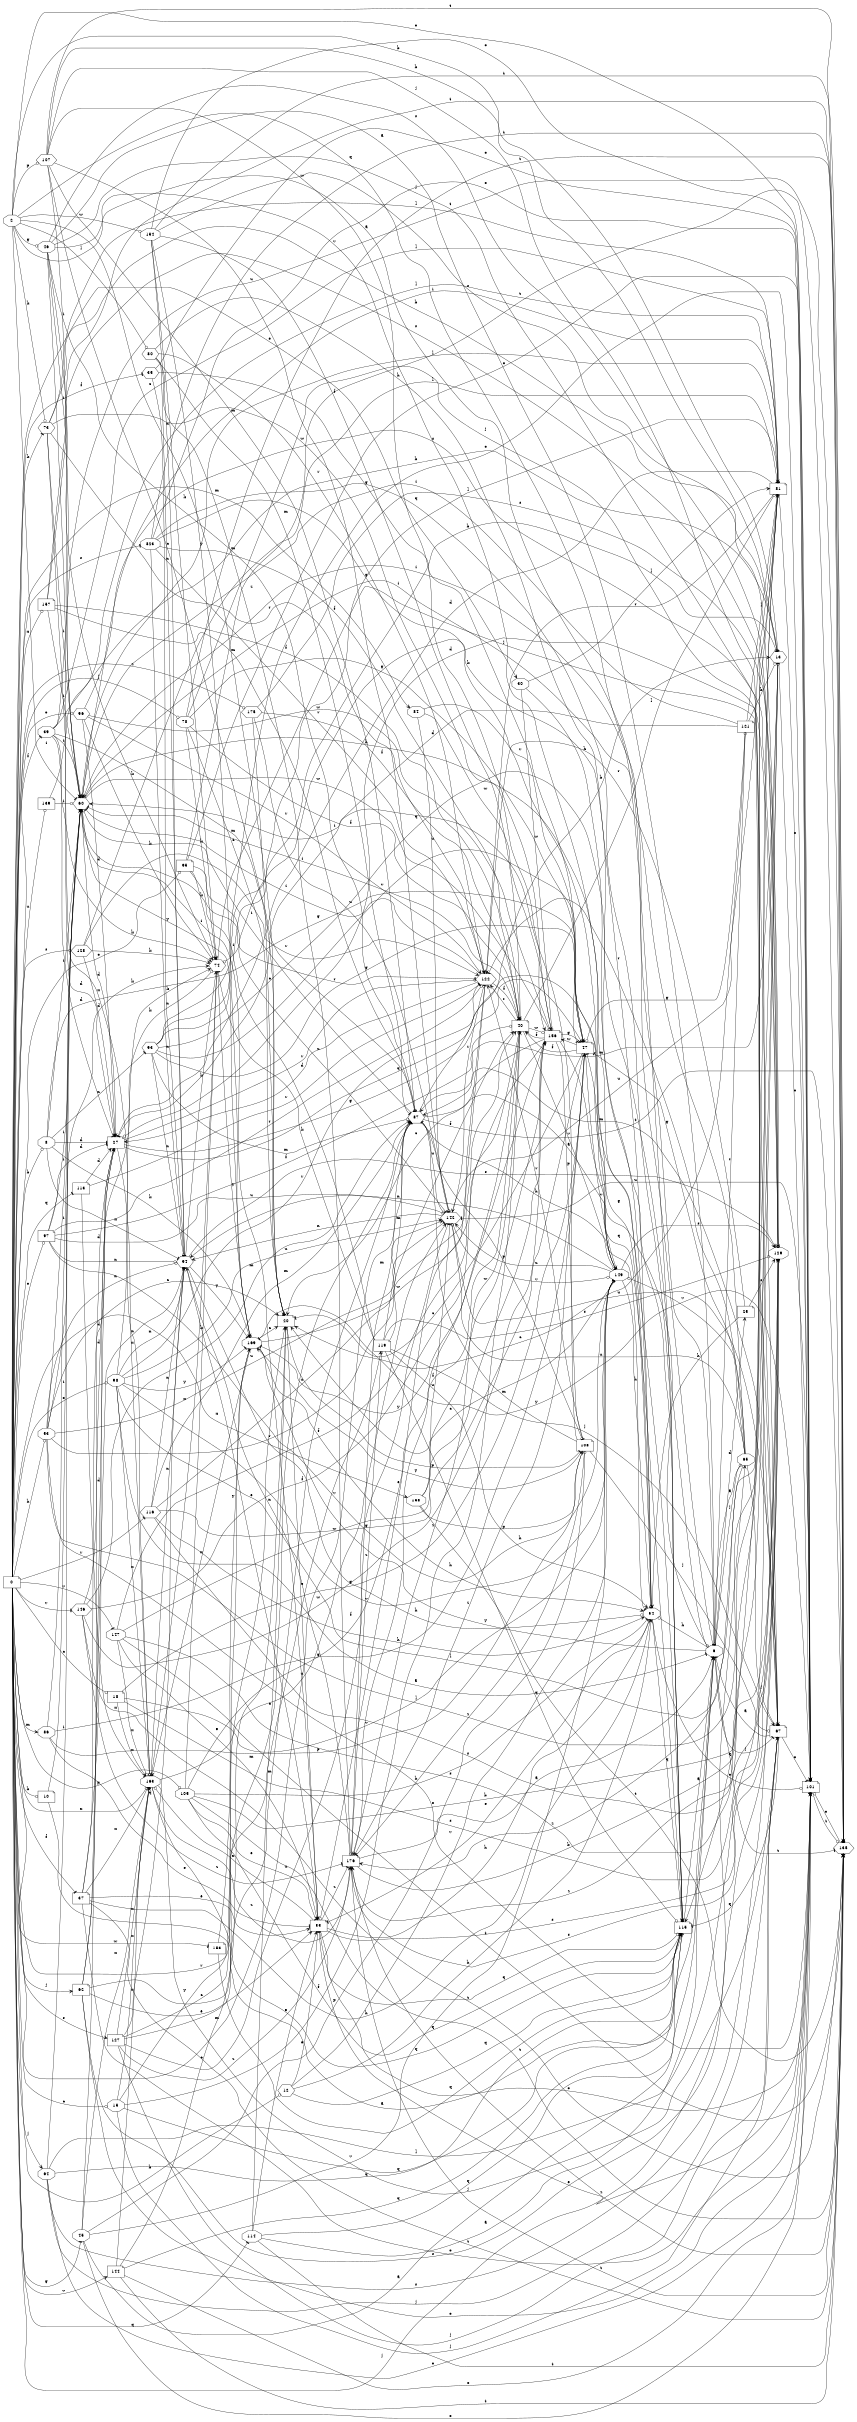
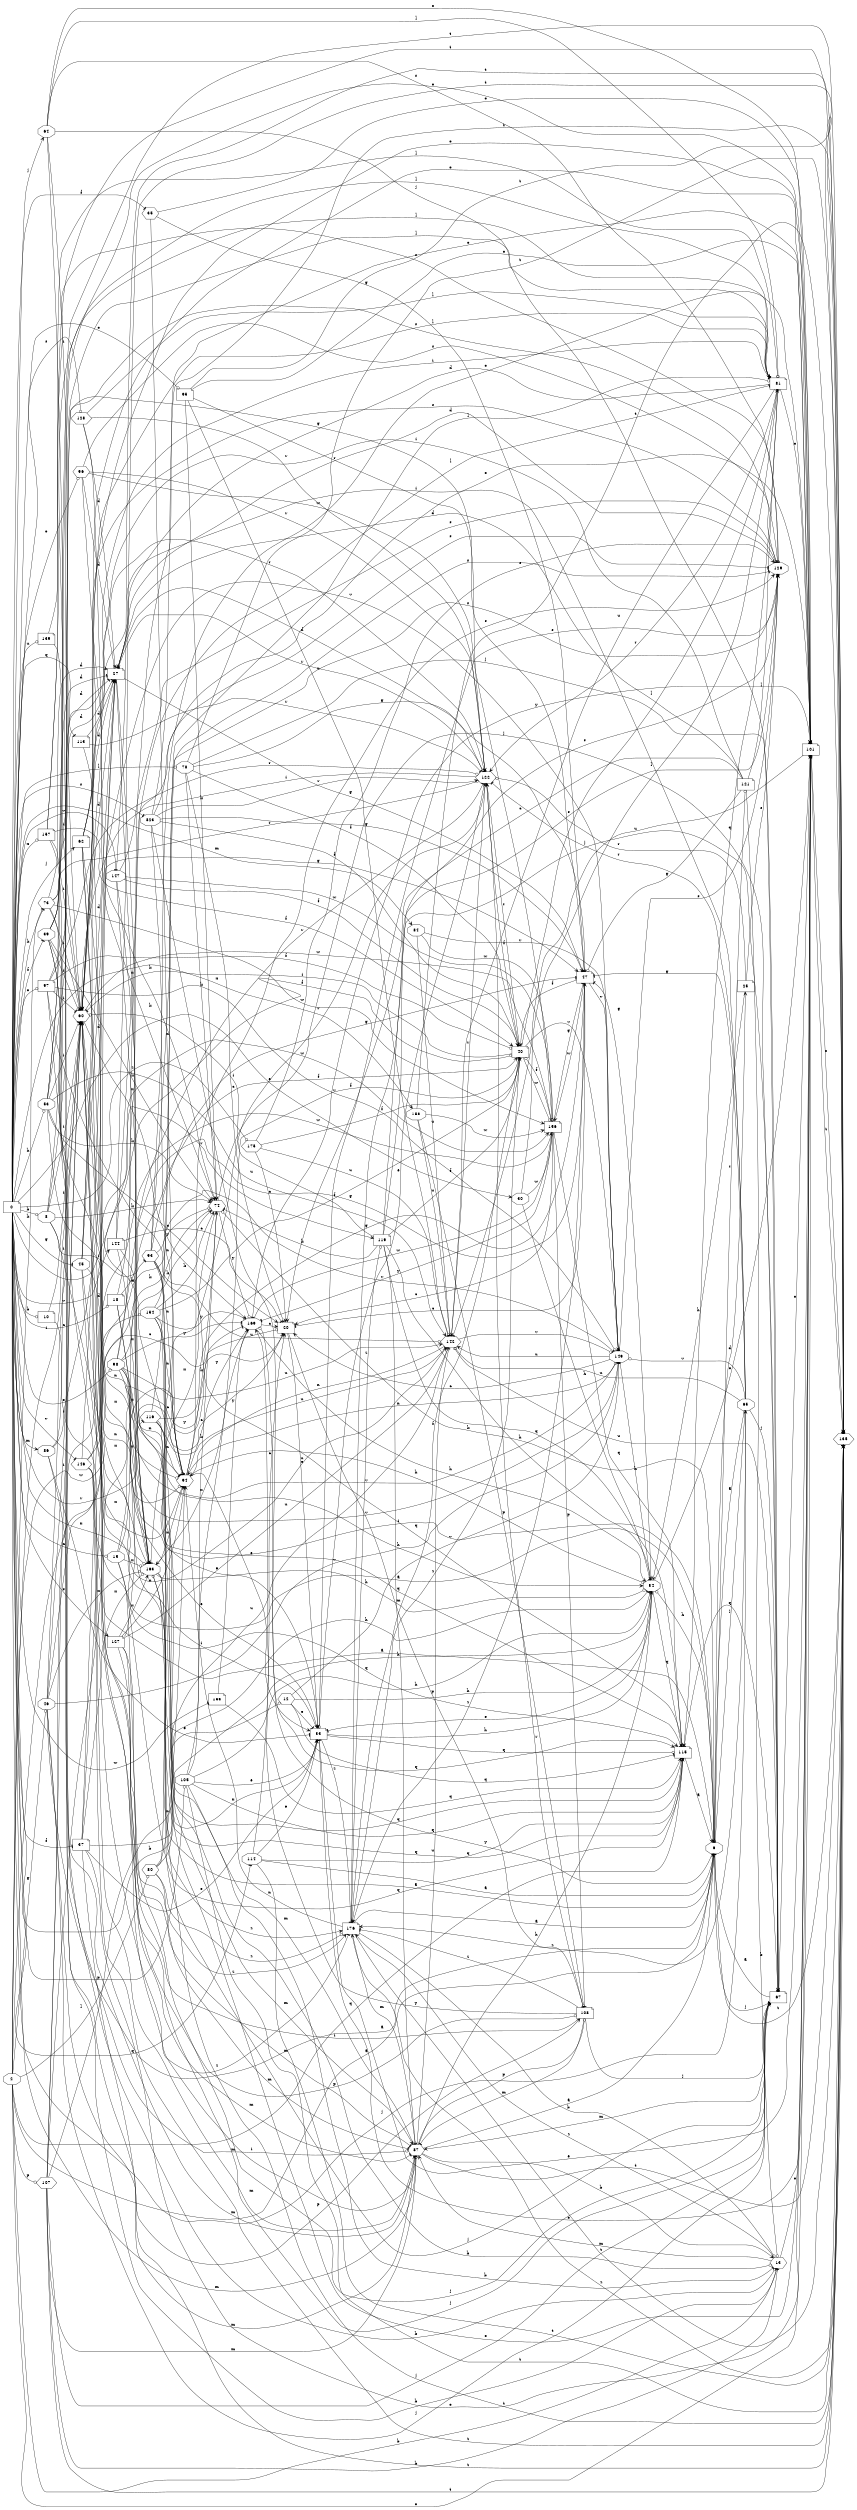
edge "8" -> "93": label "n" -> "i"
edge "8" -> "169": now "8" -> "74"
edge "127" -> "94": label "q" -> "n"
